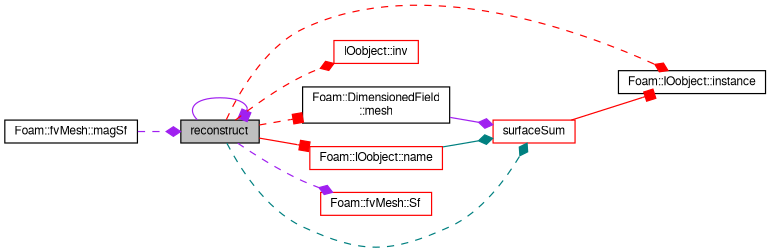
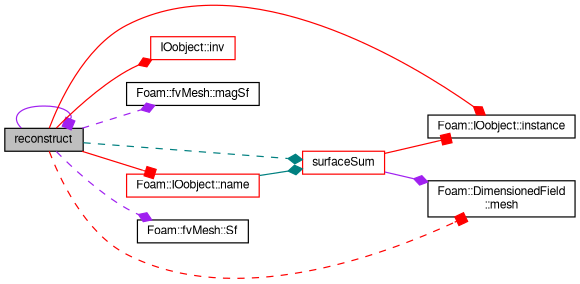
edge "reconstruct" -> "Foam::IOobject::instance": style dashed -> solid
edge "reconstruct" -> "IOobject::inv": style dashed -> solid
edge "Foam::DimensionedField ::mesh" -> "surfaceSum": reversed
edge "Foam::fvMesh::magSf" -> "reconstruct": reversed
node "Foam::fvMesh::Sf": color red -> black
